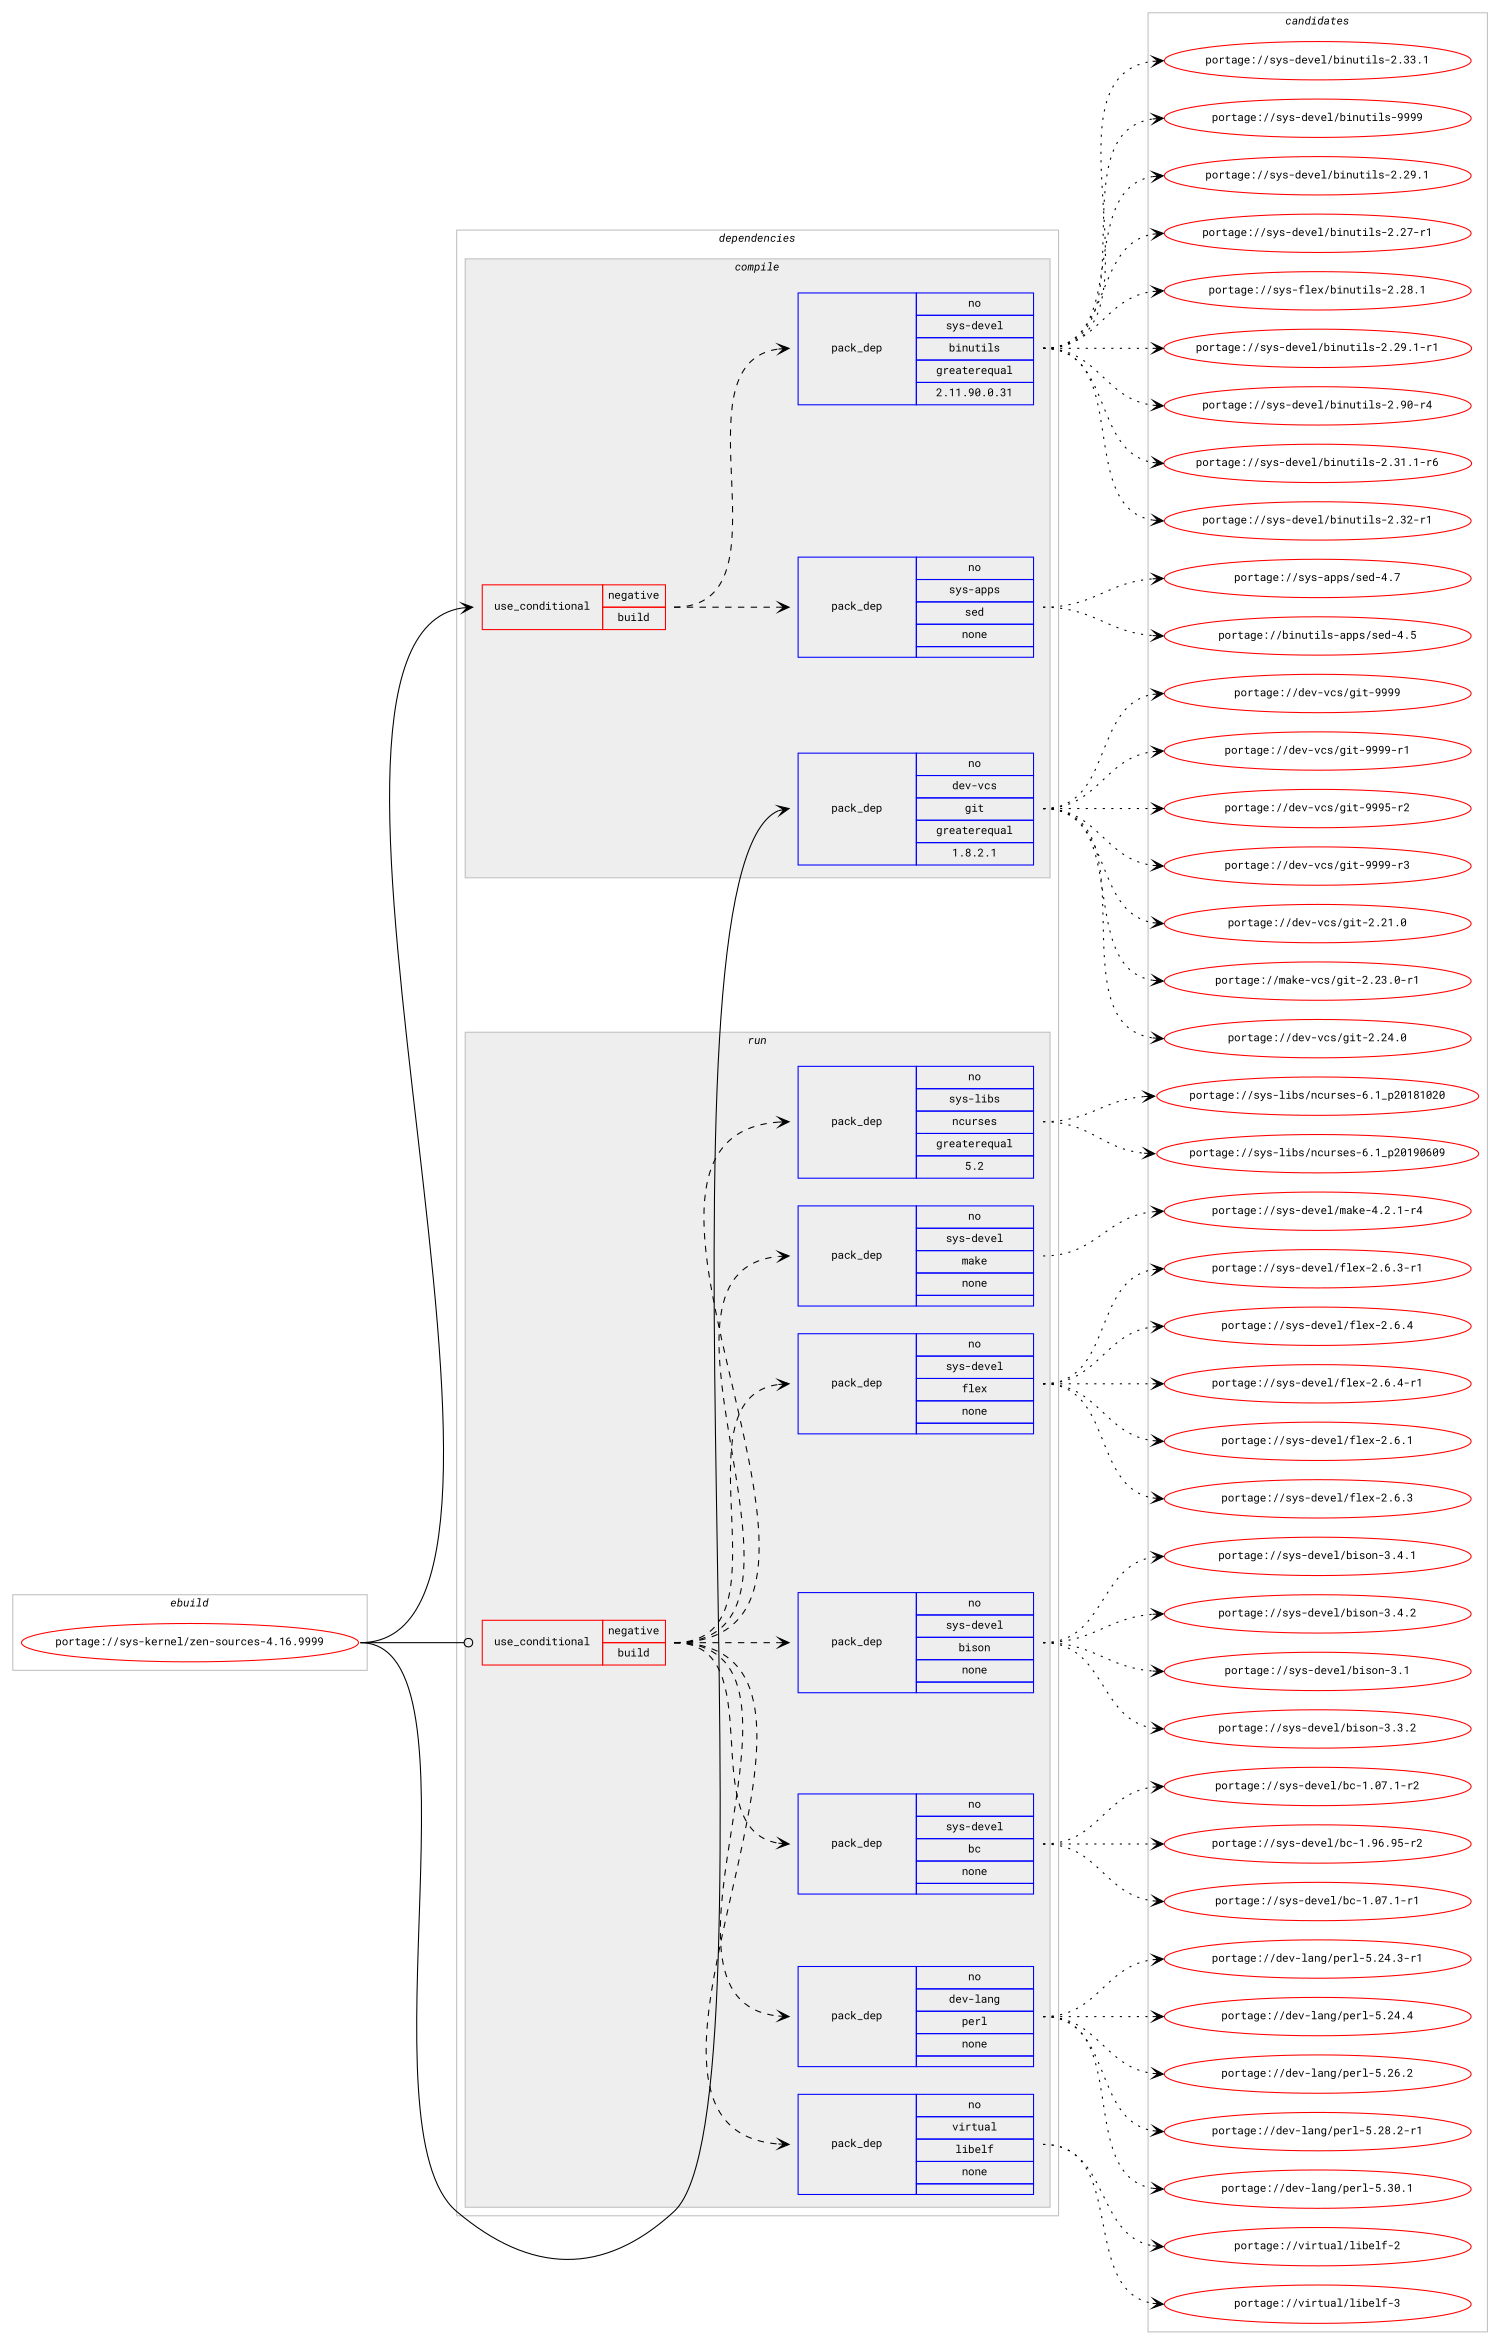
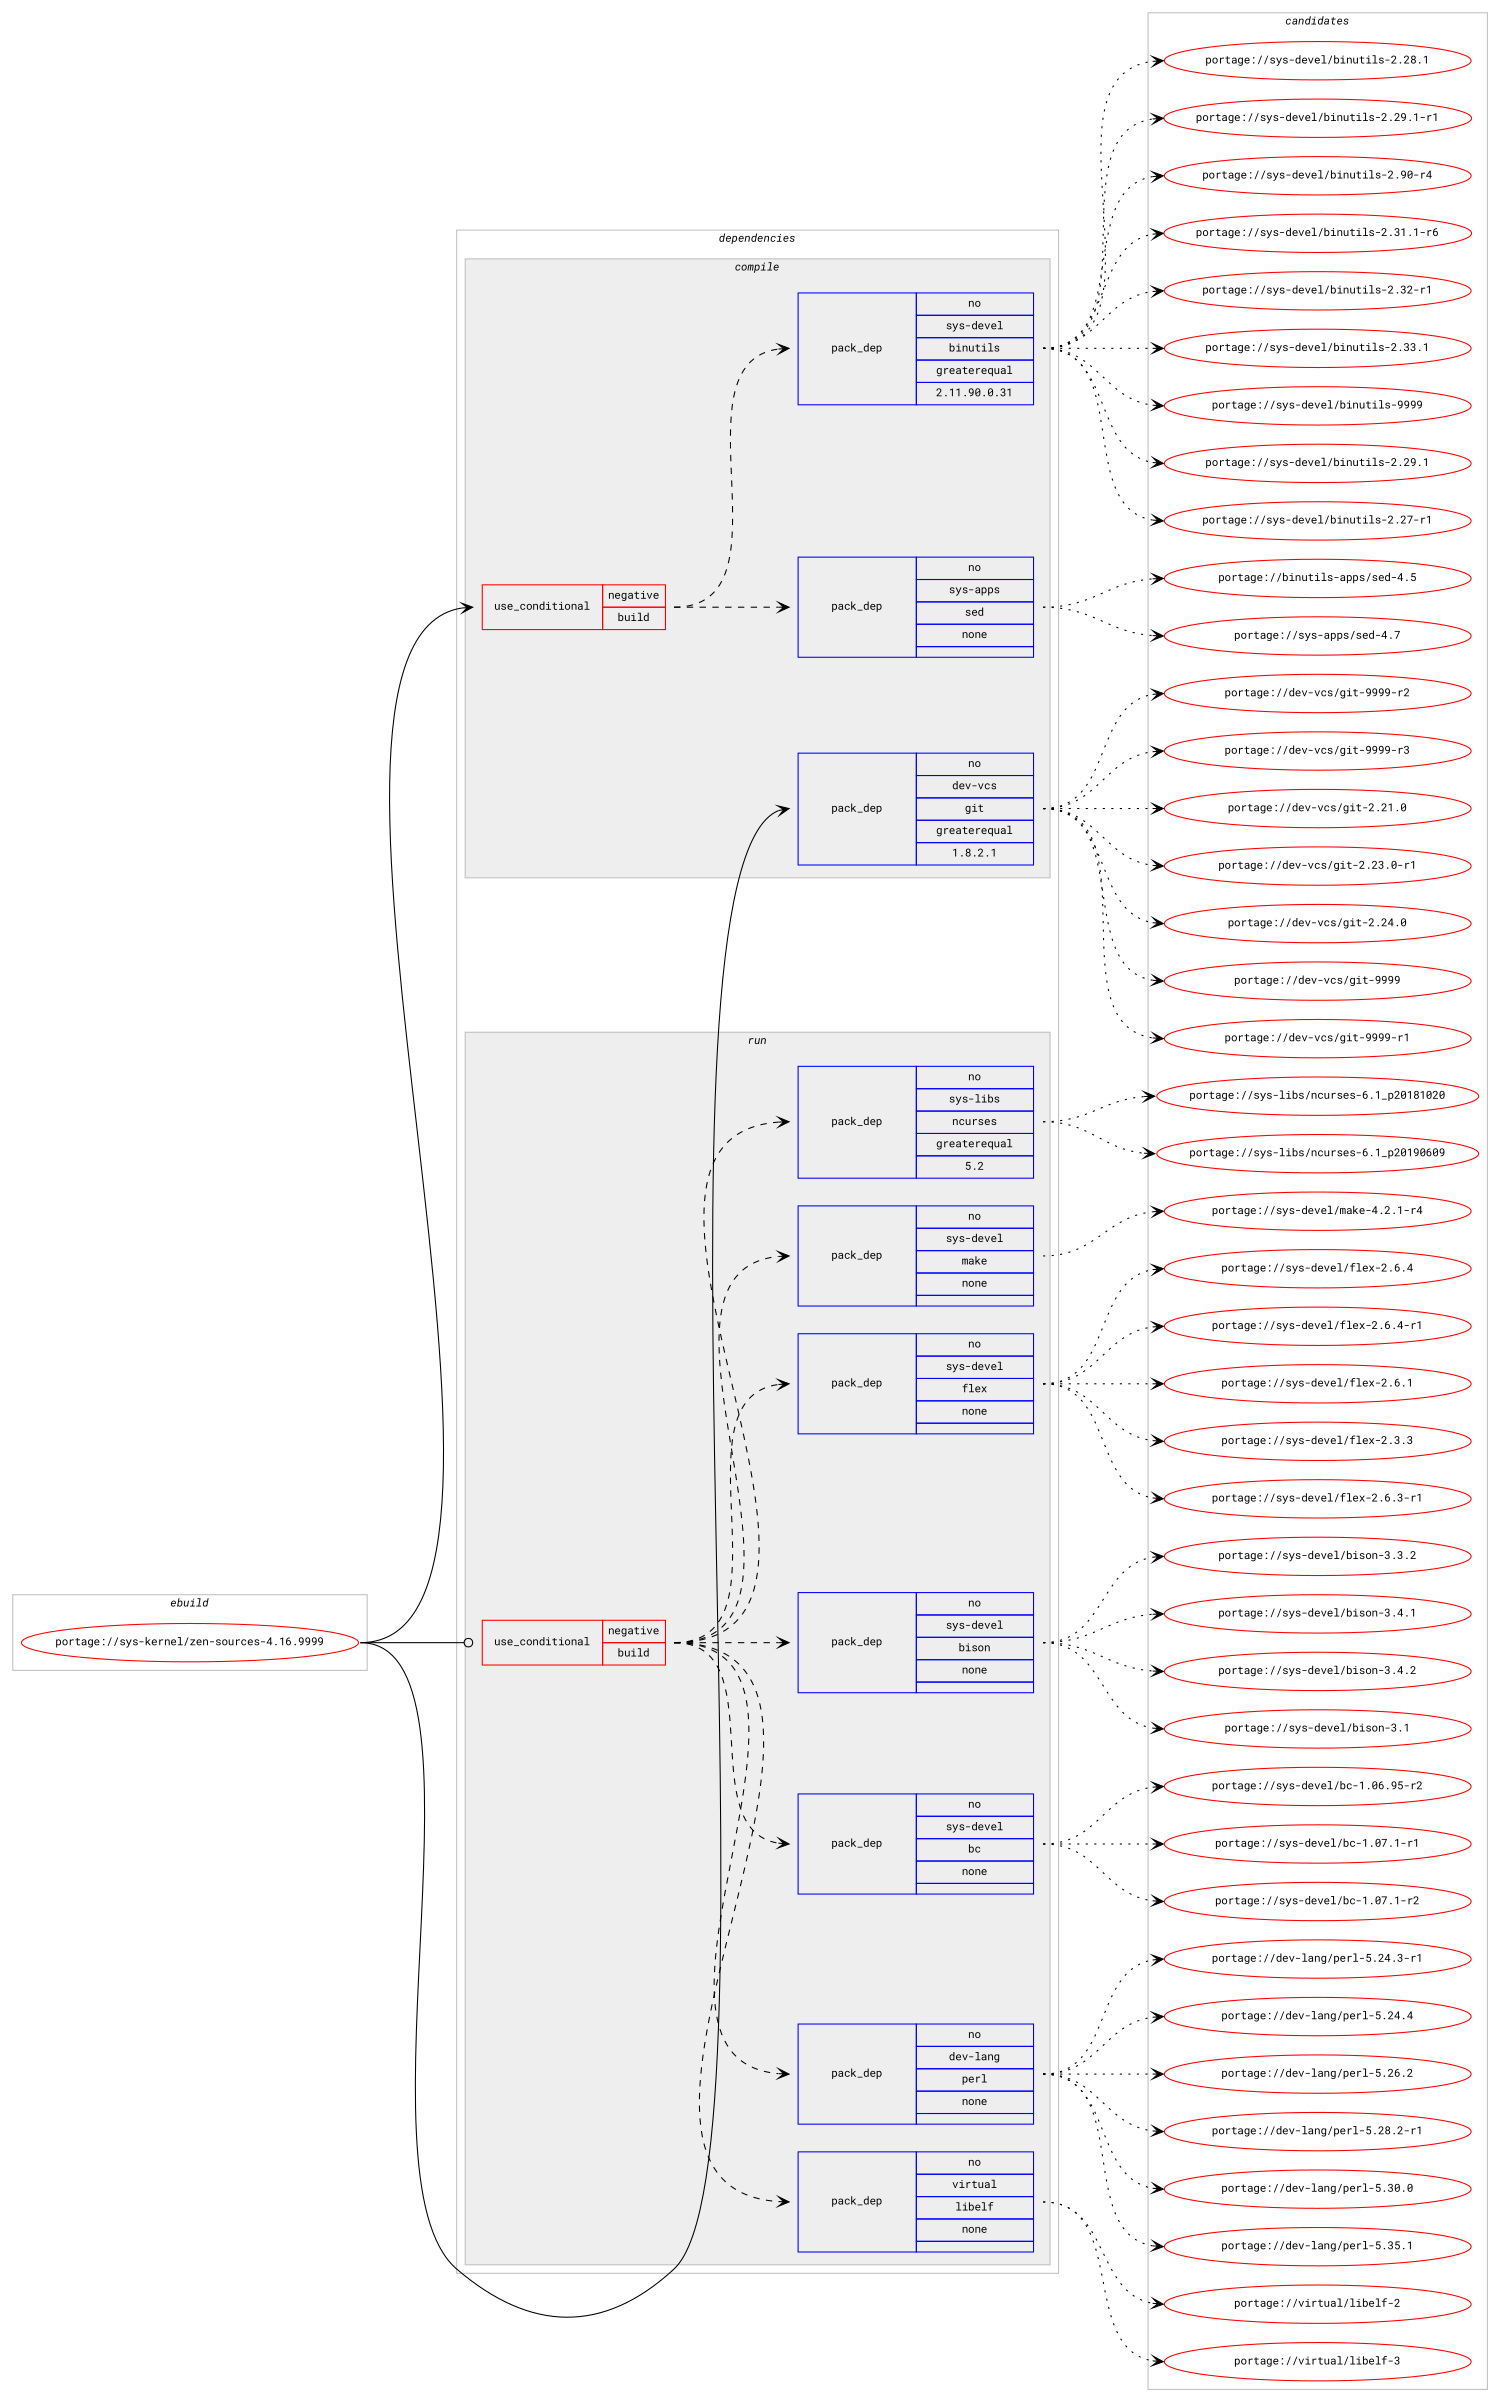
node "portage://sys-flex/binutils-2.28.1": label "portage://sys-flex/binutils-2.28.1" -> "portage://sys-devel/binutils-2.28.1"
node "portage://dev-vcs/git-9995-r2": label "portage://dev-vcs/git-9995-r2" -> "portage://dev-vcs/git-9999-r2"
node "portage://make-vcs/git-2.23.0-r1": label "portage://make-vcs/git-2.23.0-r1" -> "portage://dev-vcs/git-2.23.0-r1"
node "portage://sys-devel/flex-2.6.3": label "portage://sys-devel/flex-2.6.3" -> "portage://sys-devel/flex-2.3.3"
node "portage://sys-devel/bc-1.96.95-r2": label "portage://sys-devel/bc-1.96.95-r2" -> "portage://sys-devel/bc-1.06.95-r2"
node "portage://dev-lang/perl-5.30.0": added
node "portage://dev-lang/perl-5.30.1": label "portage://dev-lang/perl-5.30.1" -> "portage://dev-lang/perl-5.35.1"
